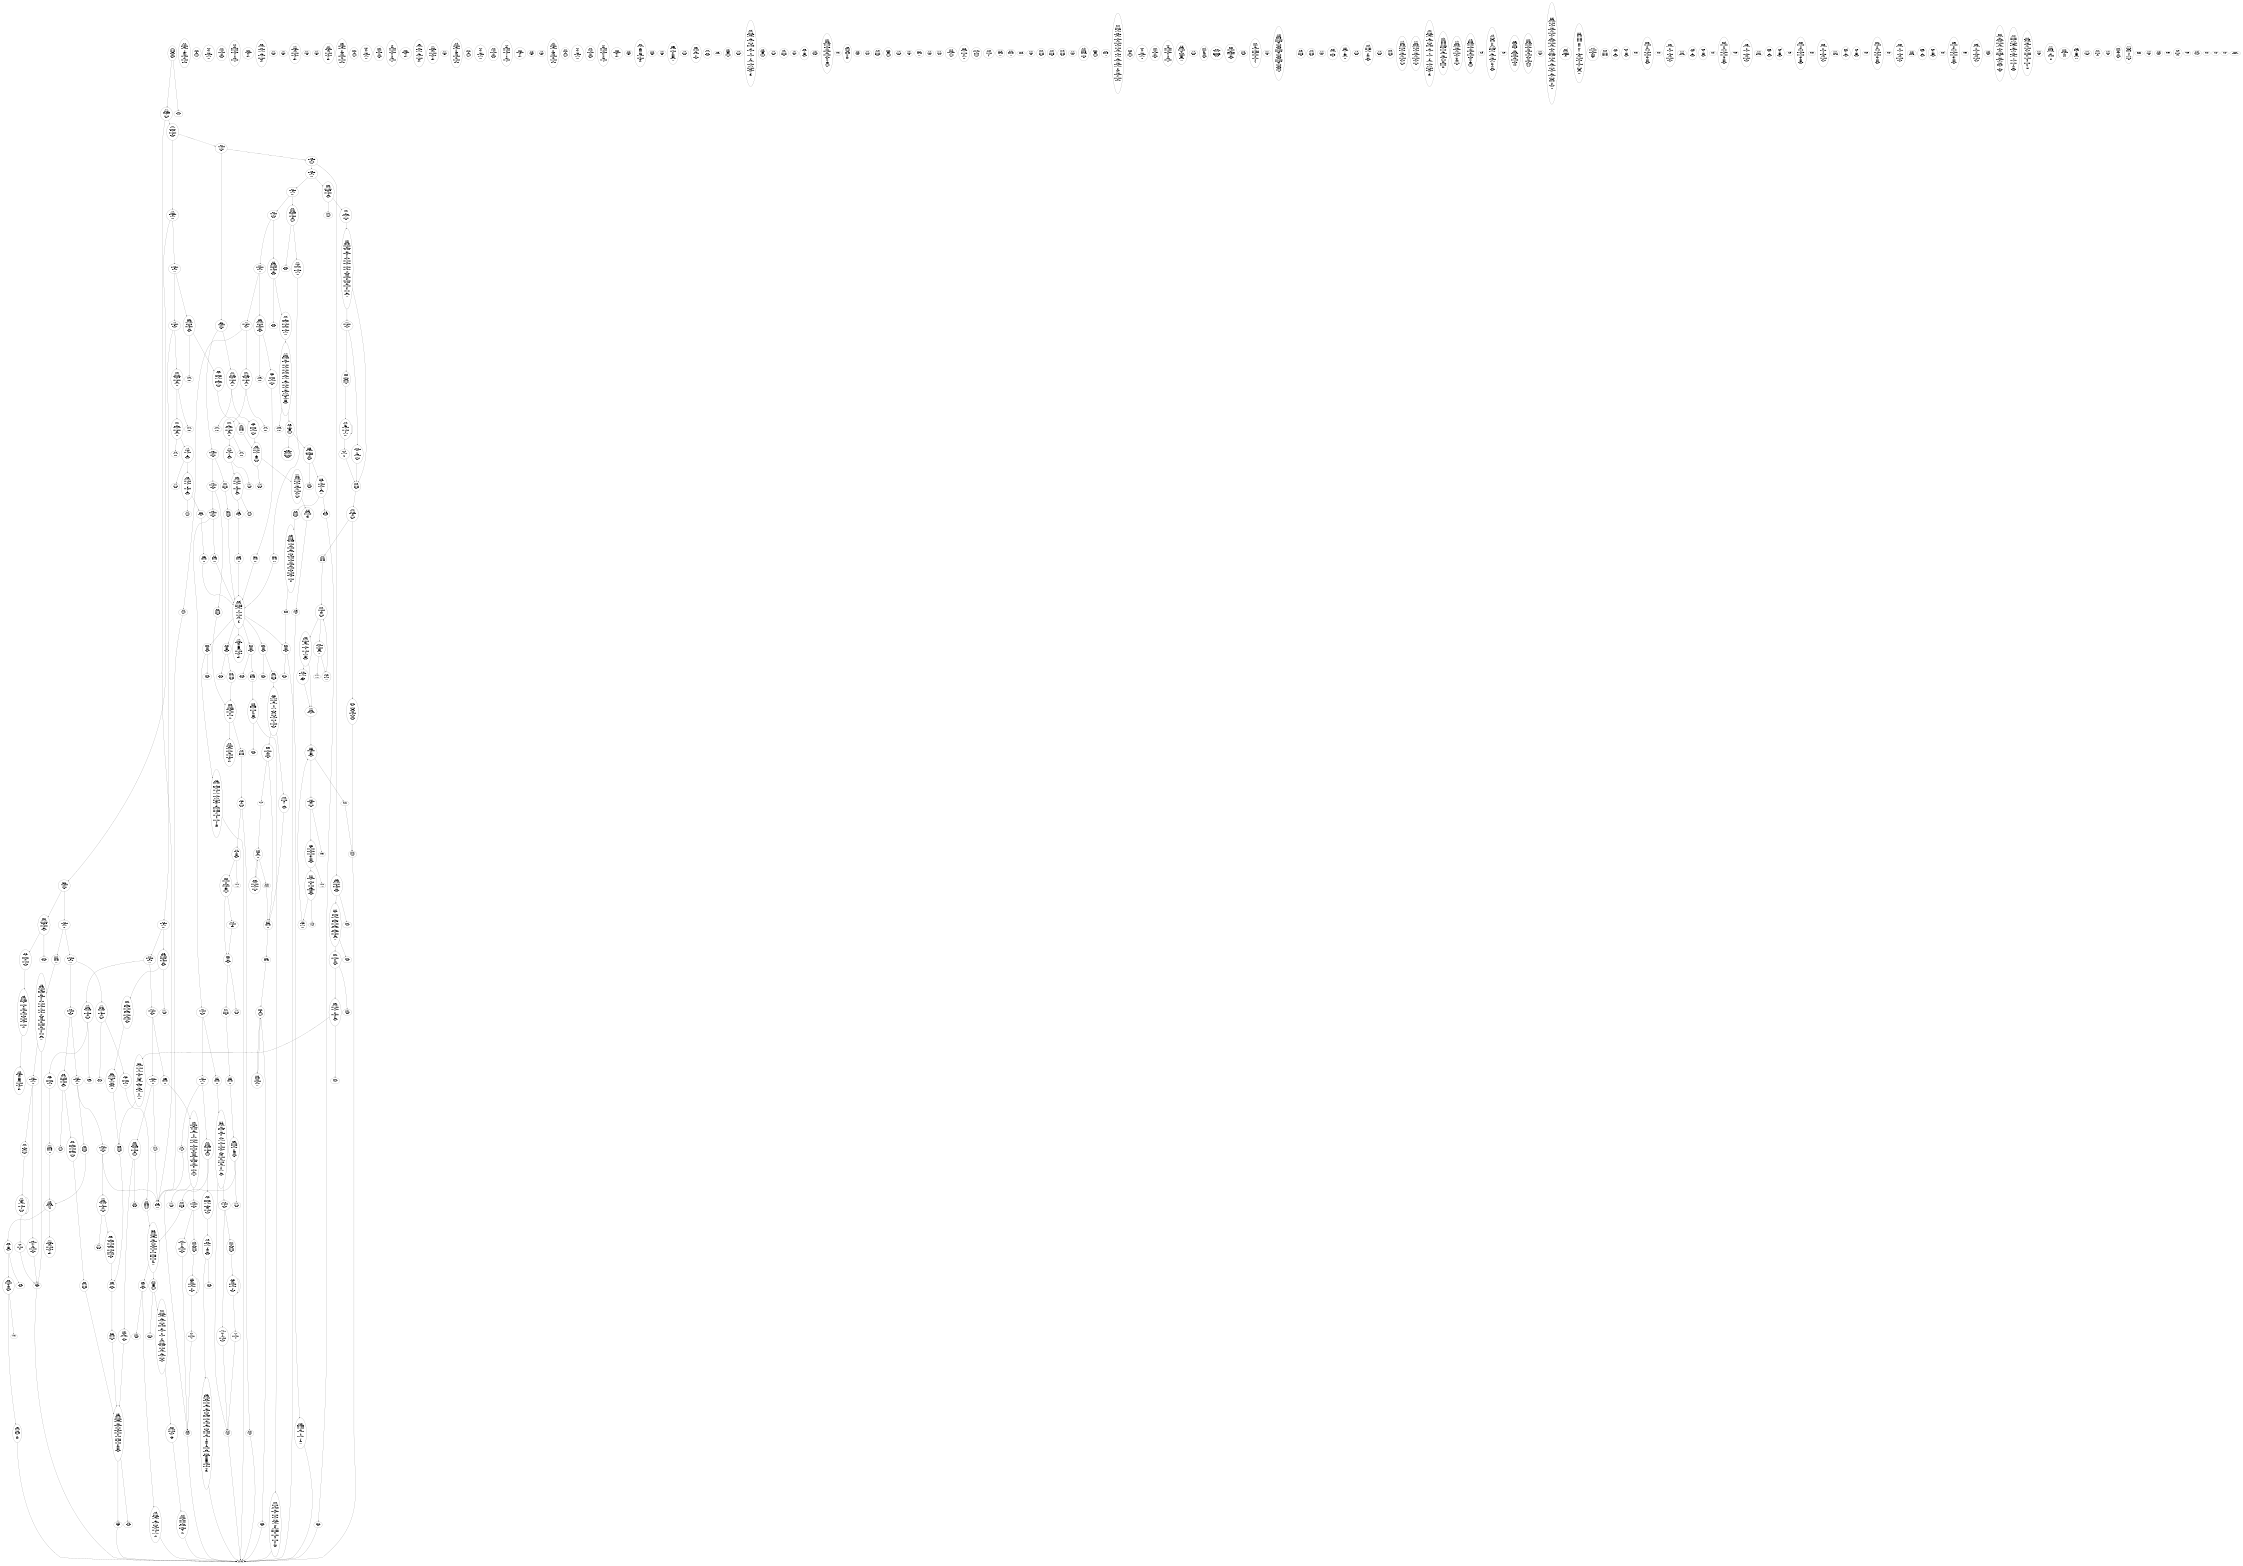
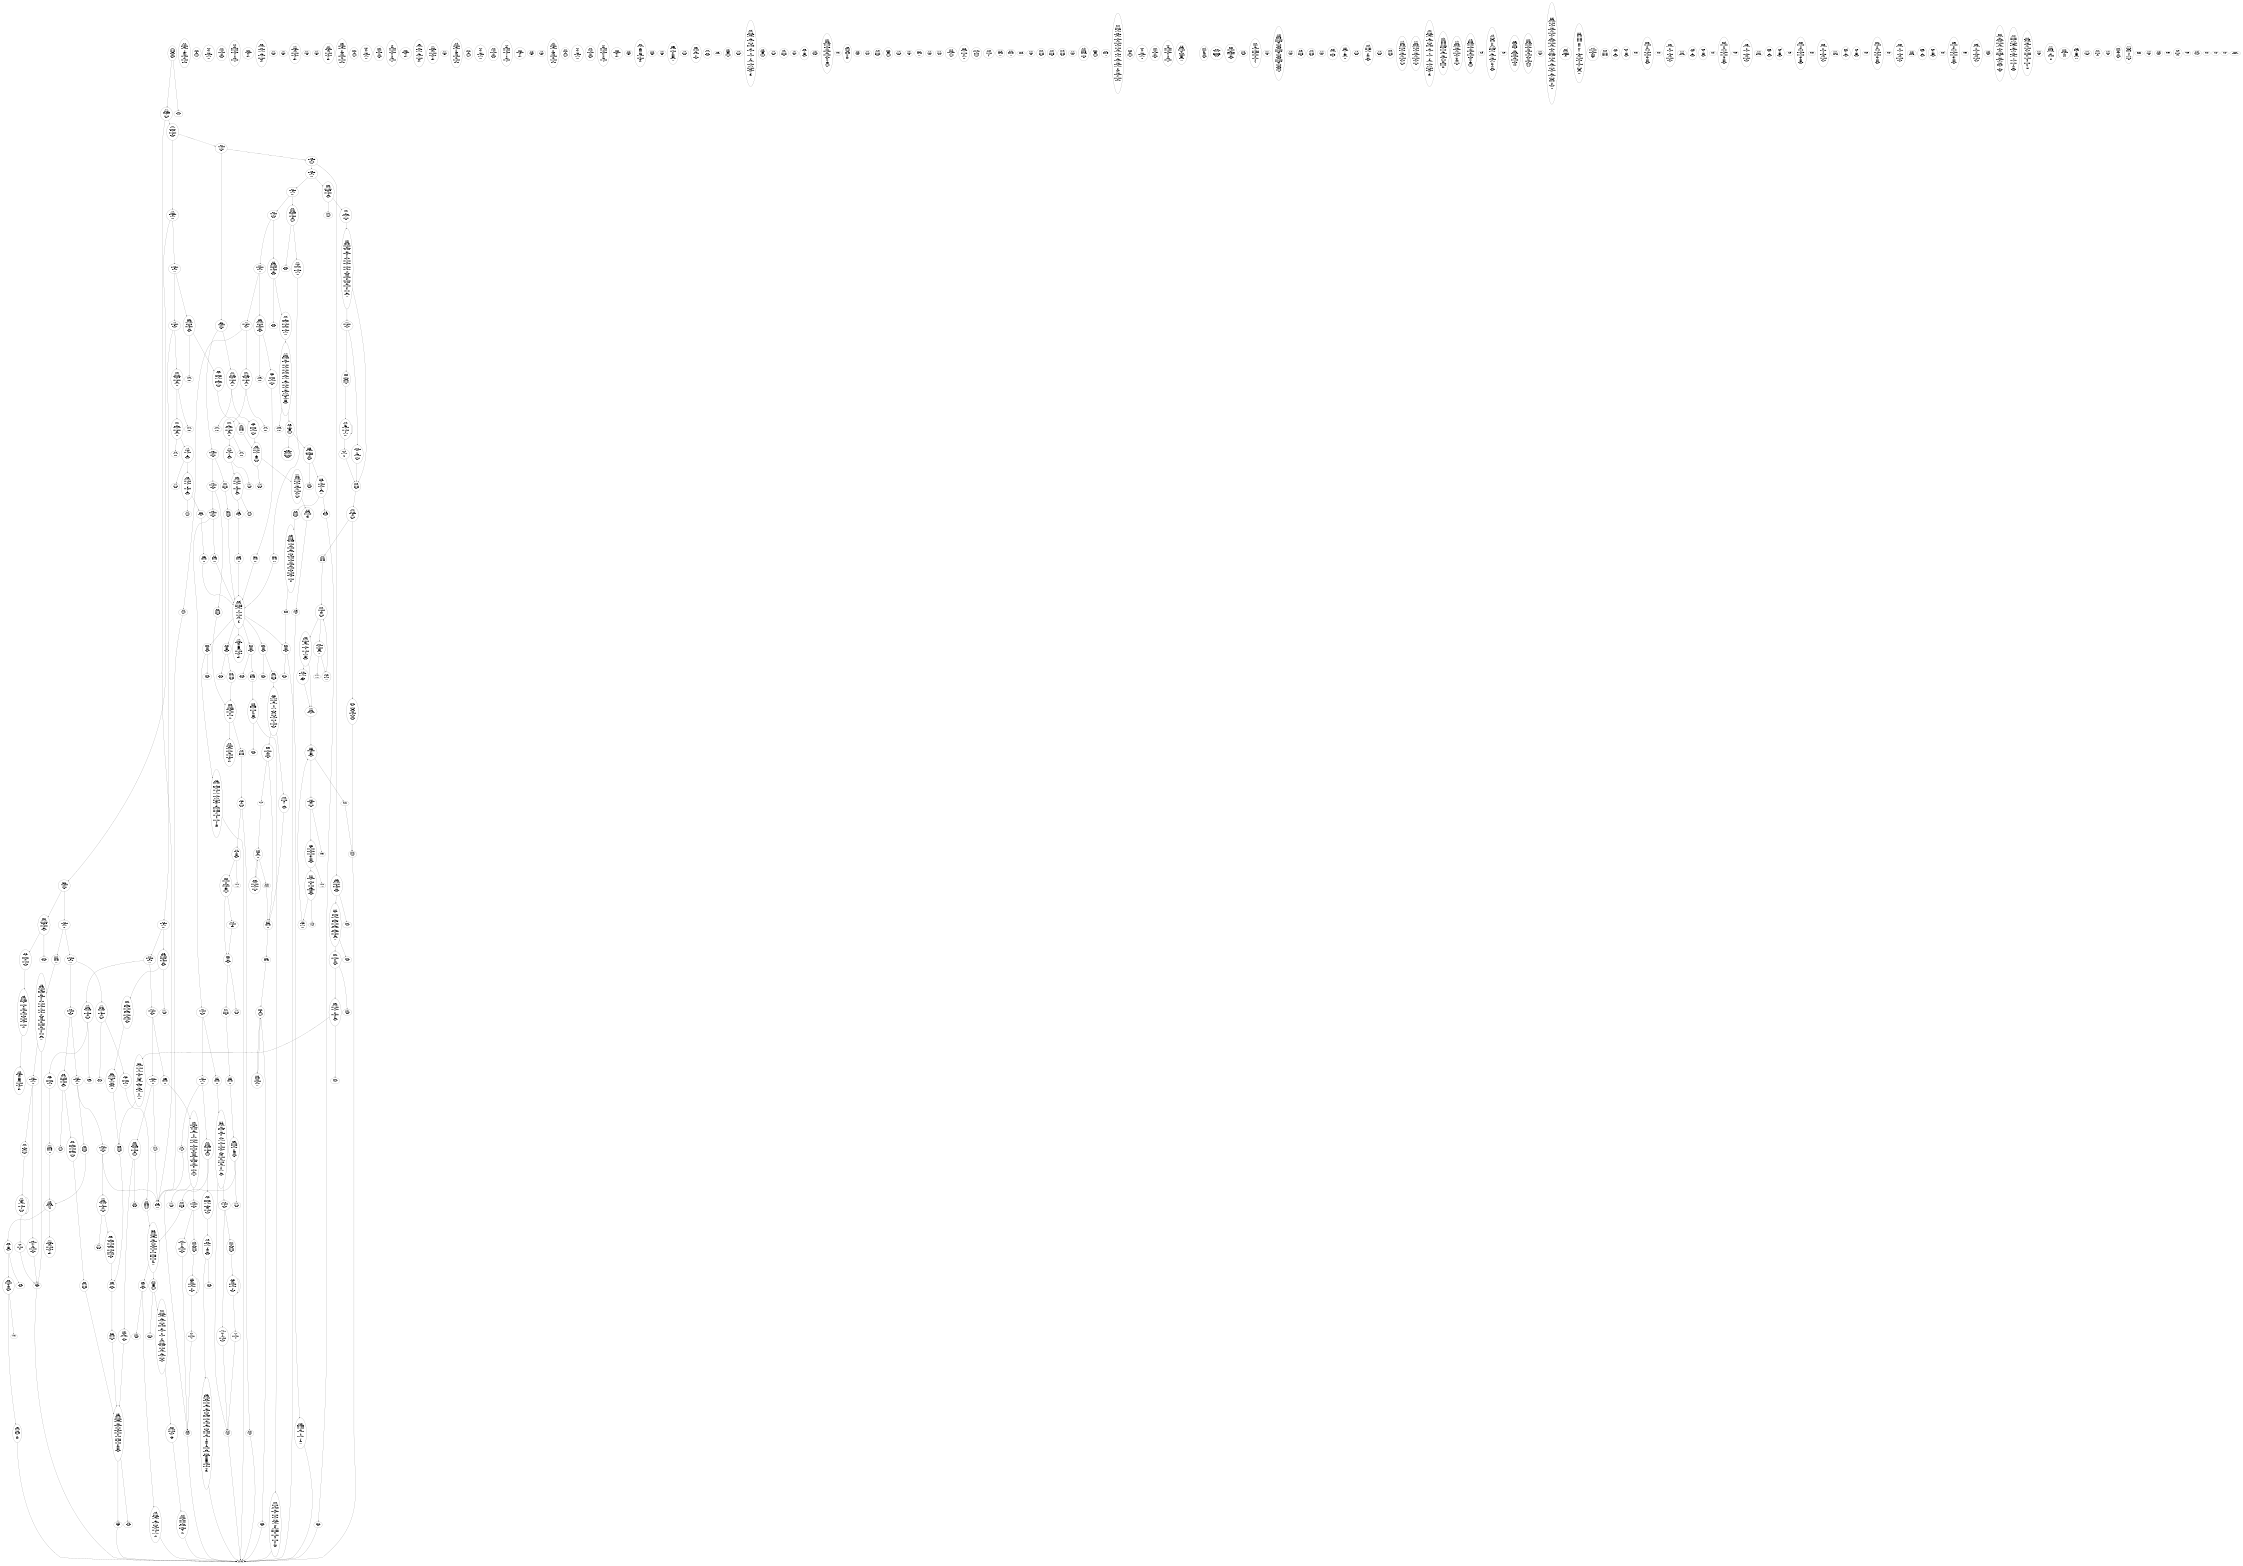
node "# 0x196b PUSHX Data REVERT": removed
node "# 0x1bb4 JUMPDEST JUMP": added
